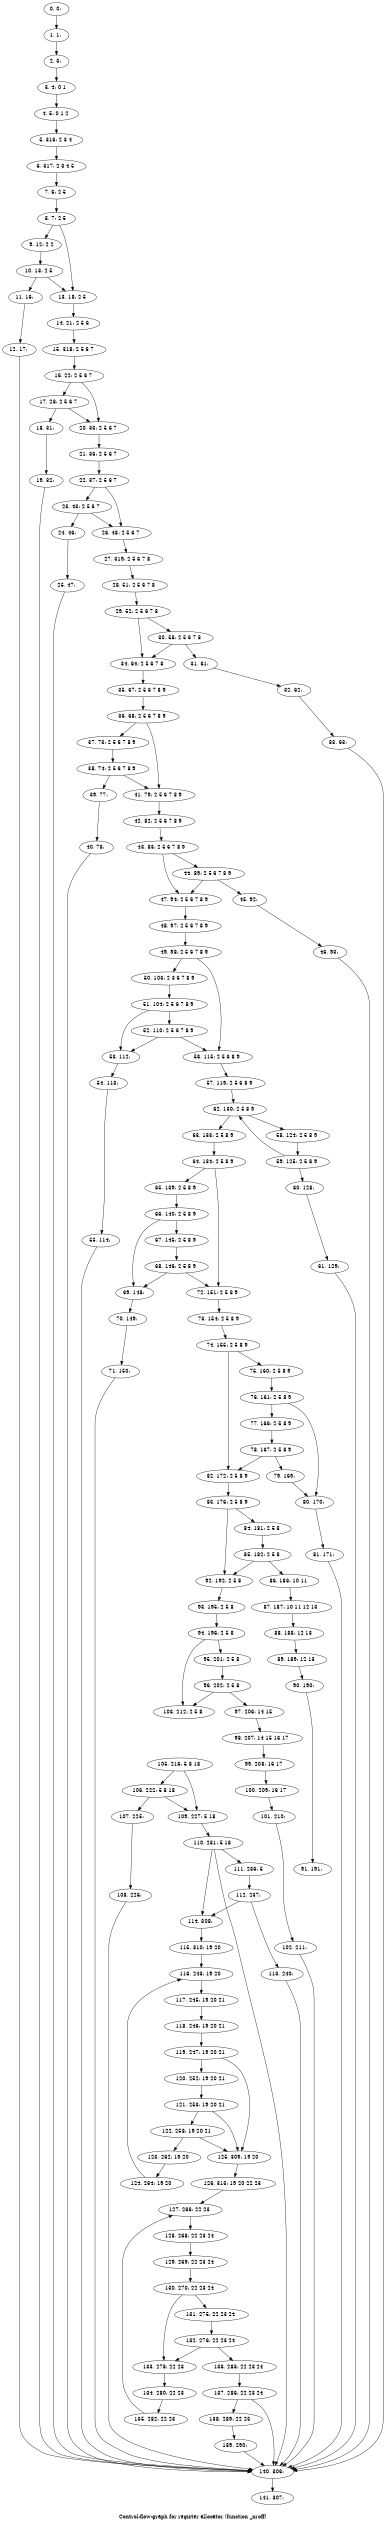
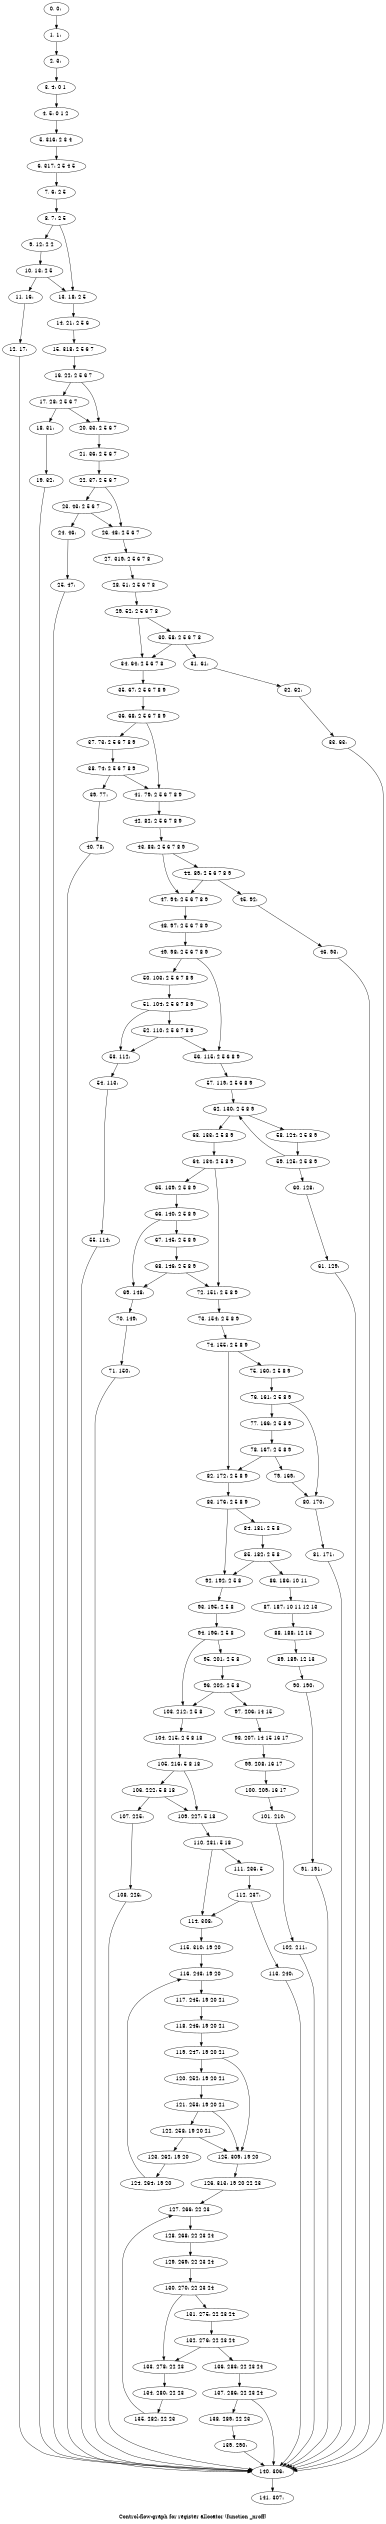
node "6, 317: 2 3 4 5": label "6, 317: 2 3 4 5" -> "6, 317: 2 5 4 5"
node "50, 103: 2 3 6 7 8 9": label "50, 103: 2 3 6 7 8 9" -> "50, 103: 2 5 6 7 8 9"
node "104, 215: 2 5 8 18": added
edge "110, 231: 5 18" -> "140, 306:": now "91, 191:" -> "140, 306:"
